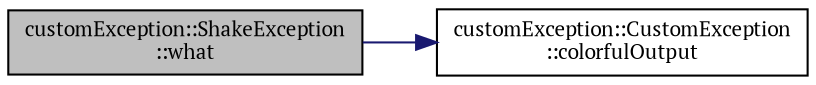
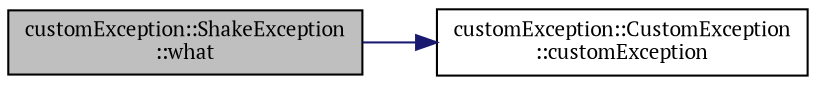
node "customException::CustomException ::colorfulOutput": label "customException::CustomException ::colorfulOutput" -> "customException::CustomException ::customException"
